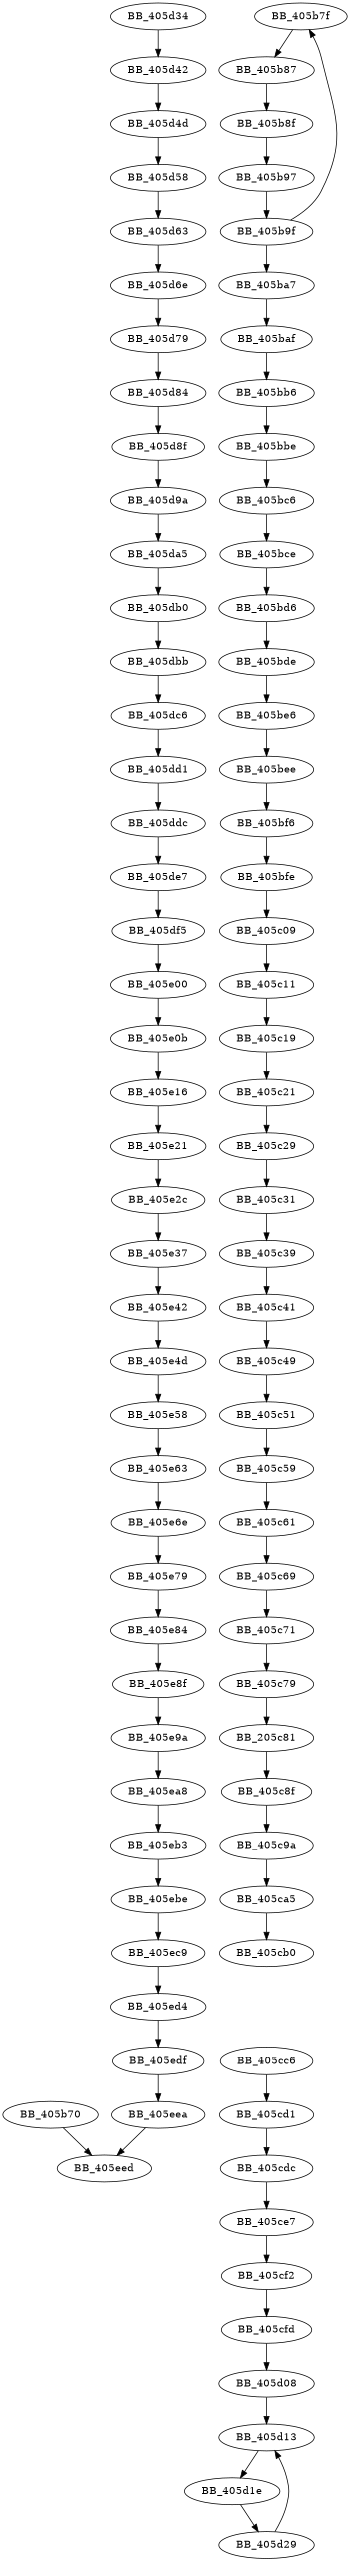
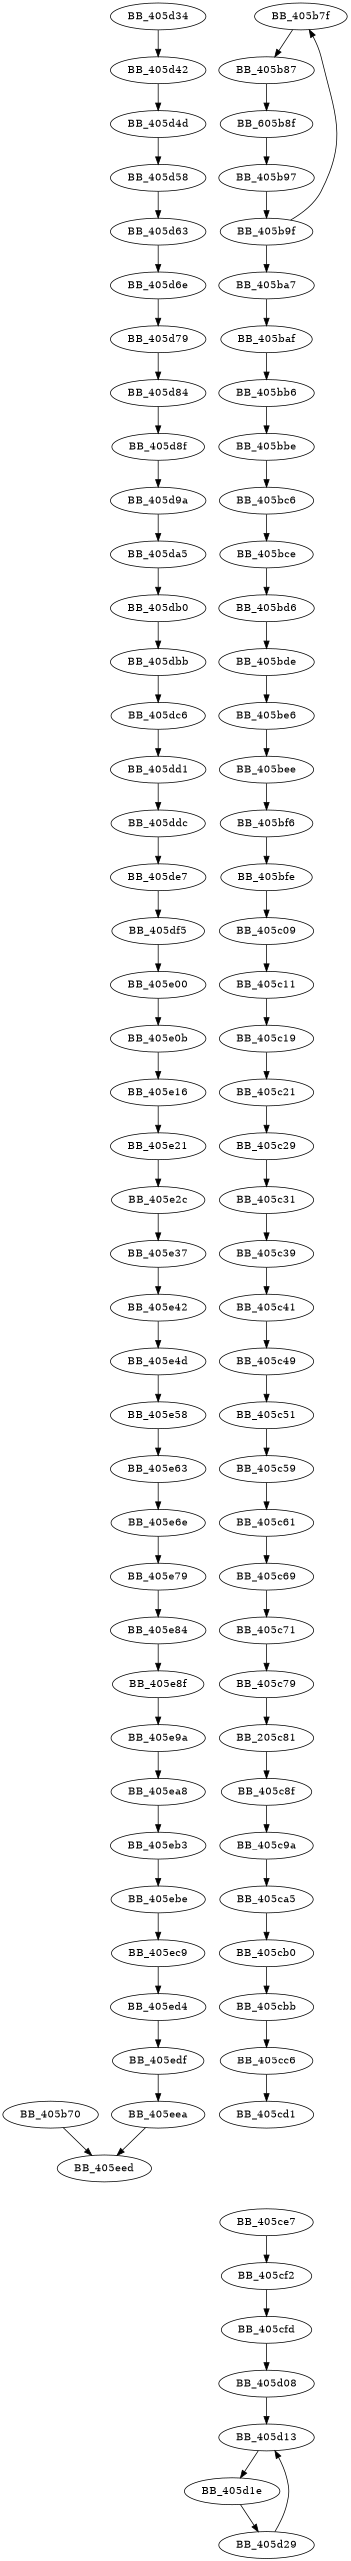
node "BB_405b8f": label "BB_405b8f" -> "BB_605b8f"
node "BB_405cbb": added
node "BB_405cdc": removed
